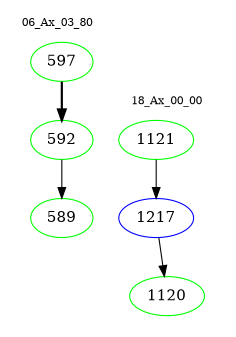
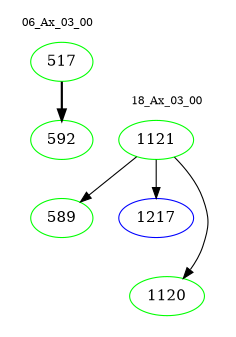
cluster "06_Ax_03_80": label "06_Ax_03_80" -> "06_Ax_03_00"
node "597": label "597" -> "517"
cluster "18_Ax_00_00": label "18_Ax_00_00" -> "18_Ax_03_00"
edge "592" -> "589": now "1121" -> "589"
edge "1217" -> "1120": now "1121" -> "1120"
